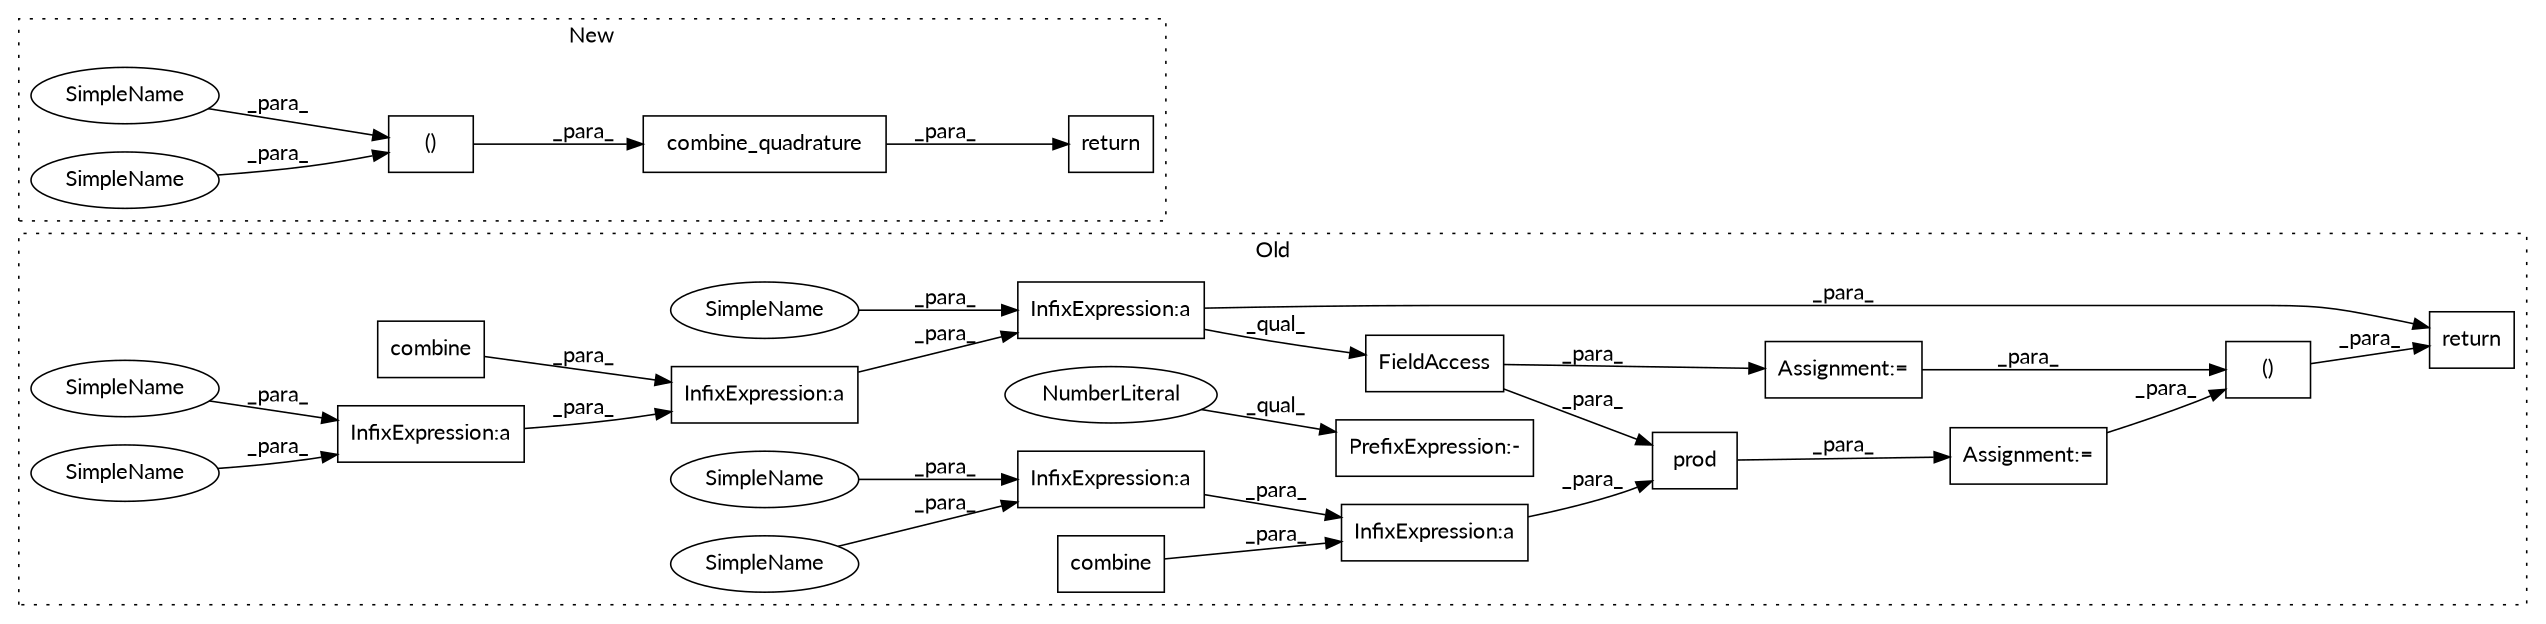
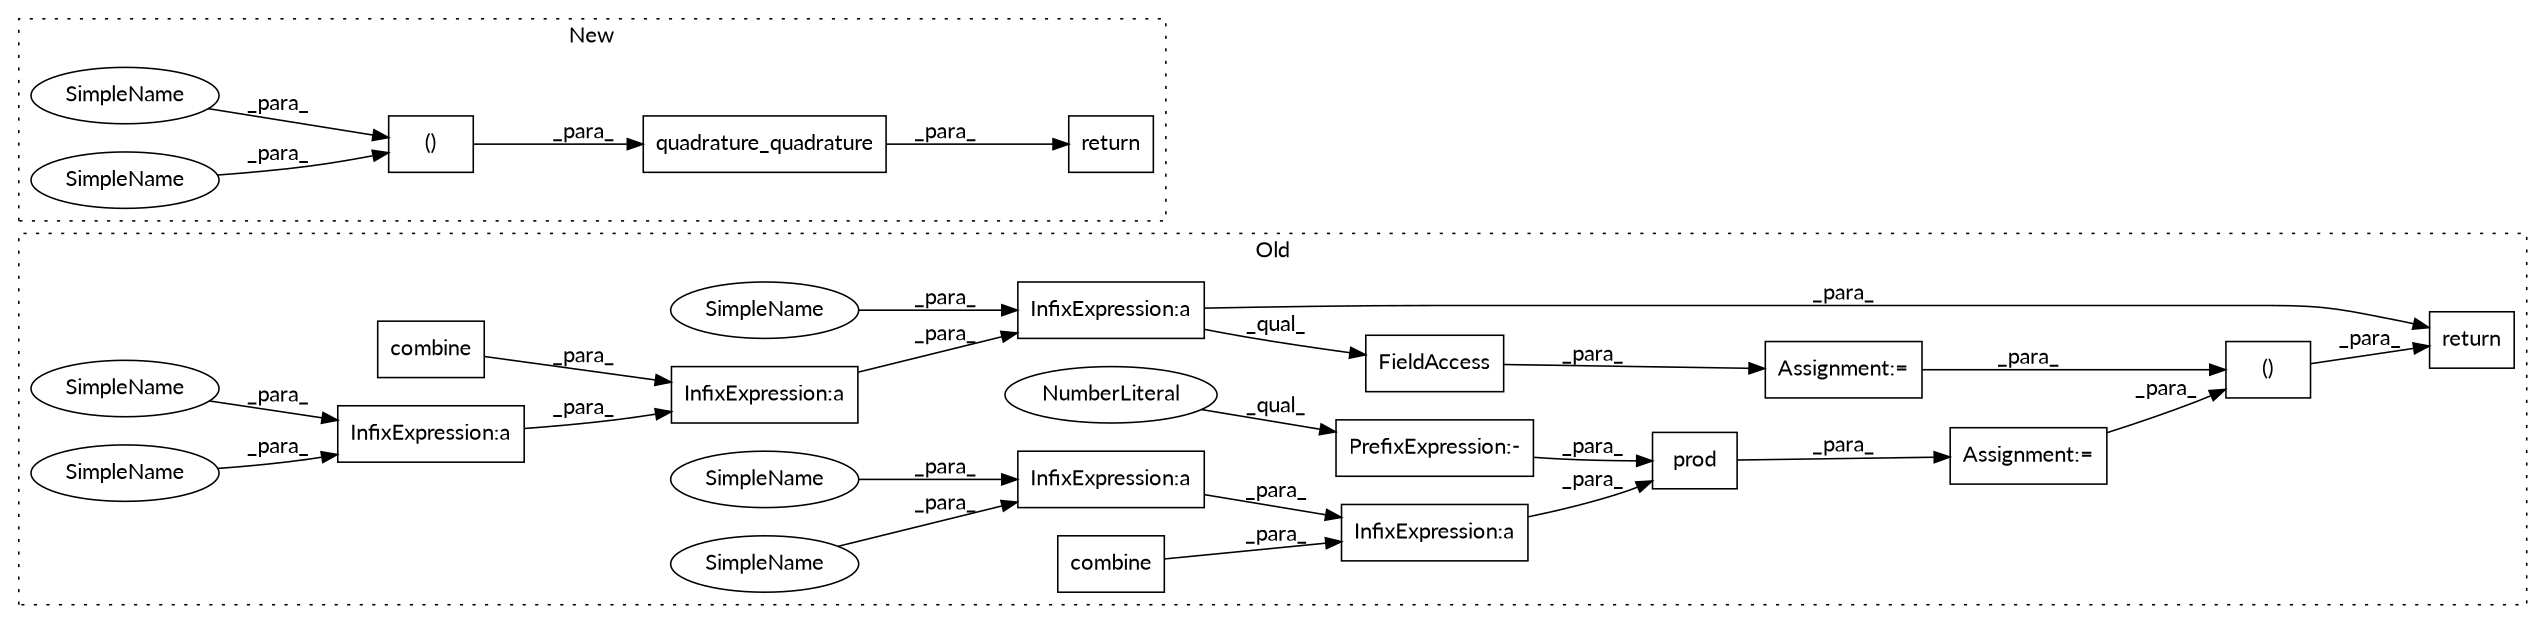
node "combine_quadrature": label "combine_quadrature" -> "quadrature_quadrature"
edge "FieldAccess" -> "prod": now "PrefixExpression:-" -> "prod"
